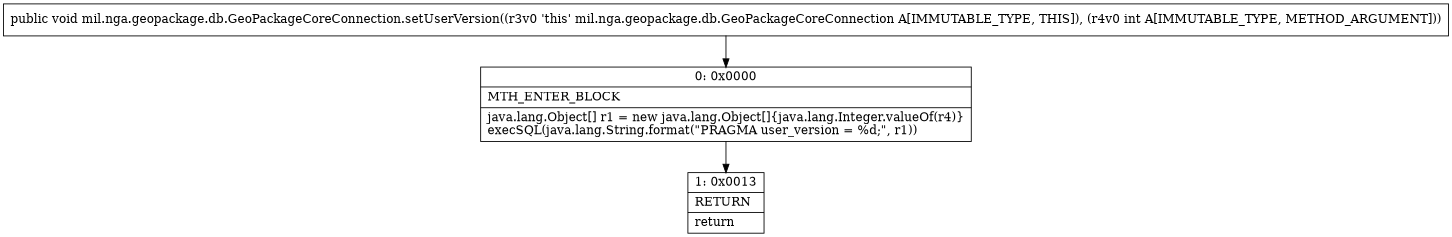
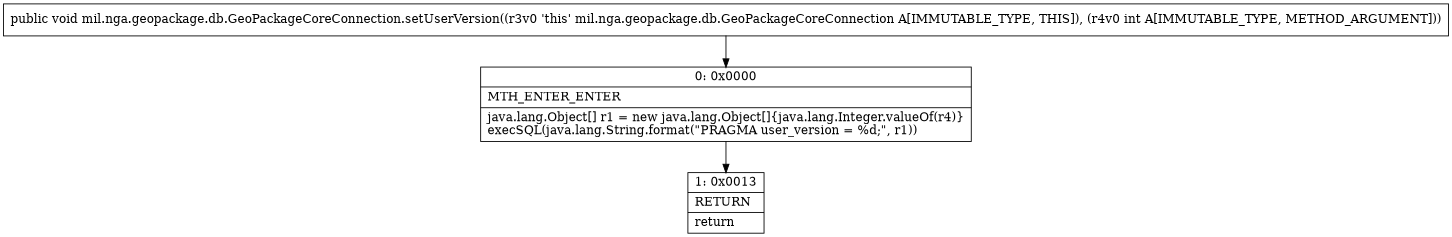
node "0: 0x0000": text "MTH_ENTER_BLOCK" -> "MTH_ENTER_ENTER"
